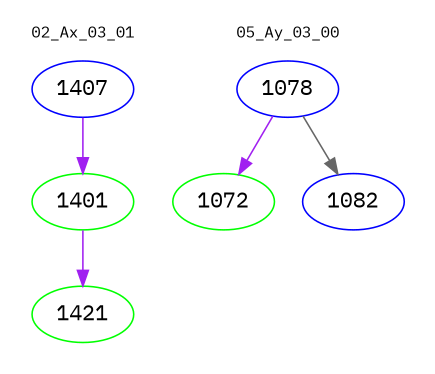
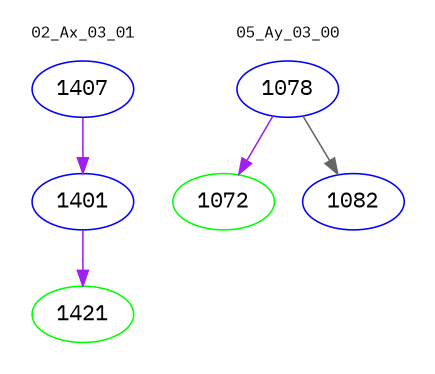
node "1401": color green -> blue
